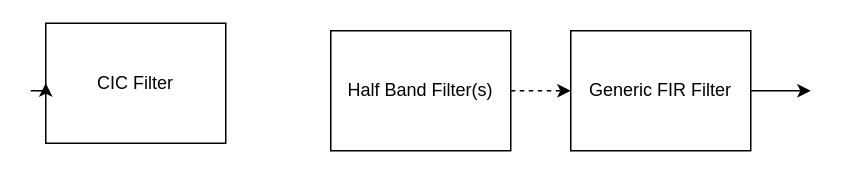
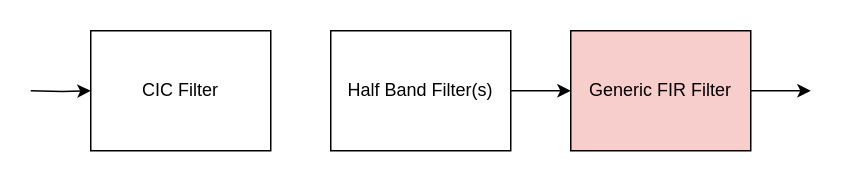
node "CIC Filter": moved (136, 83) -> (181, 91)
edge "Half Band Filter(s)" -> "Generic FIR Filter": style dashed -> solid
node "Generic FIR Filter": fillcolor #ffffff -> #f8cecc
